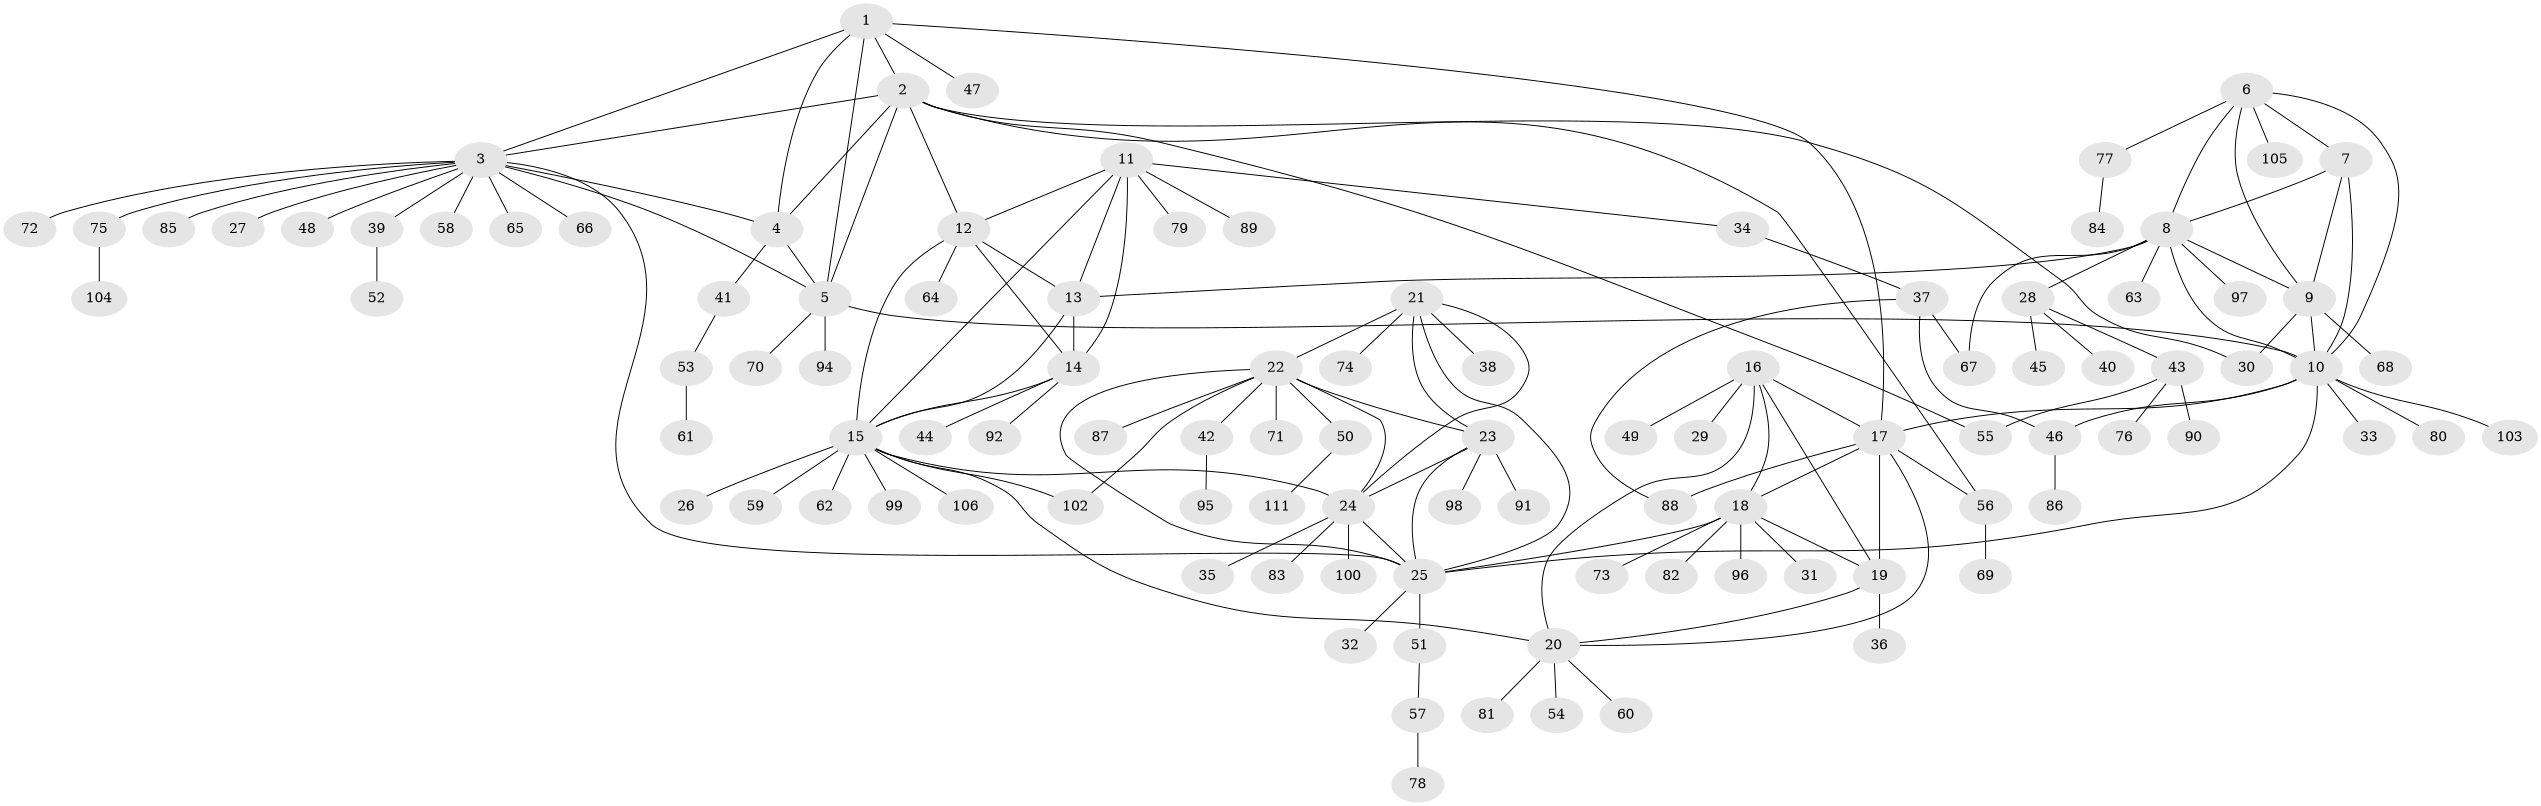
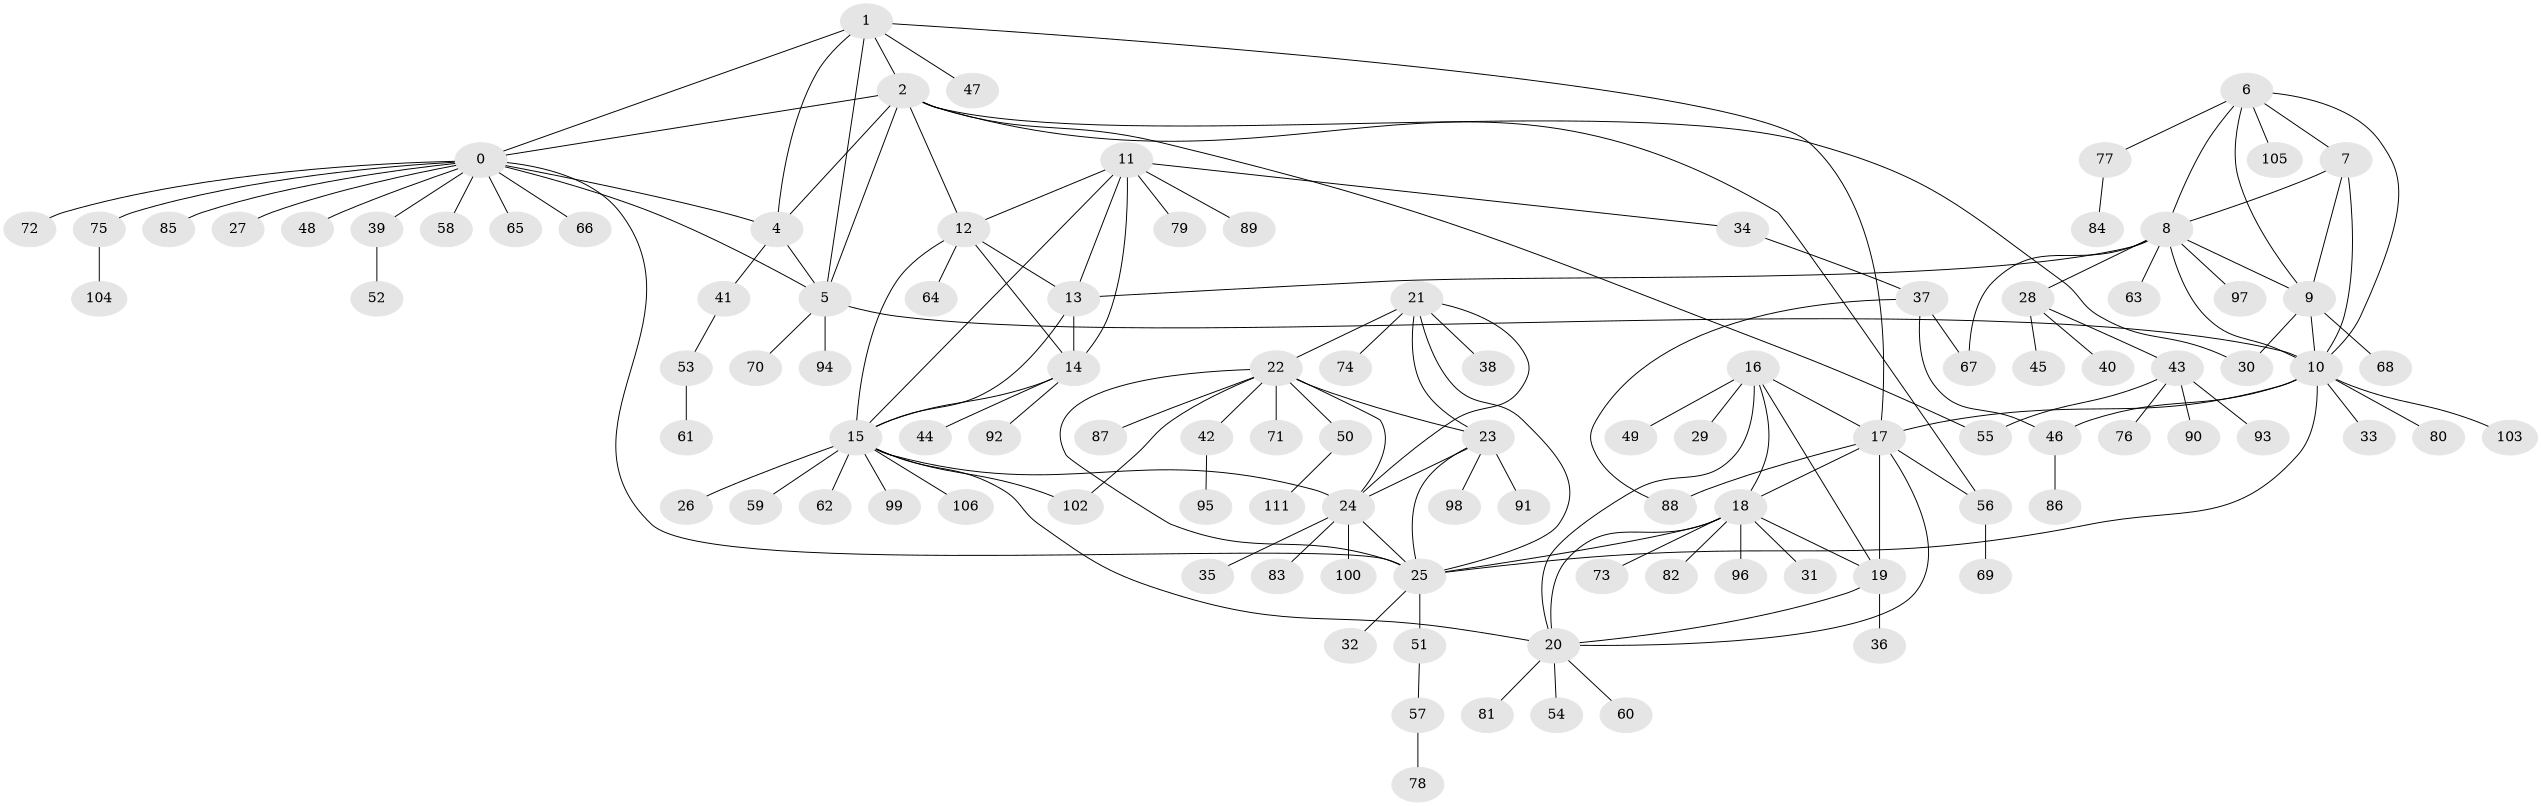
node "3": label "3" -> "0"
node "93": added
edge "18" -- "20": added
